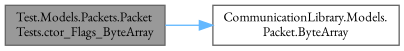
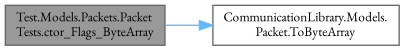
node "CommunicationLibrary.Models. Packet.ByteArray": label "CommunicationLibrary.Models. Packet.ByteArray" -> "CommunicationLibrary.Models. Packet.ToByteArray"
